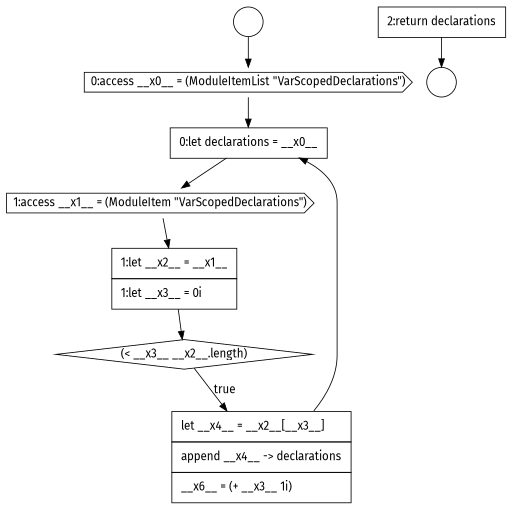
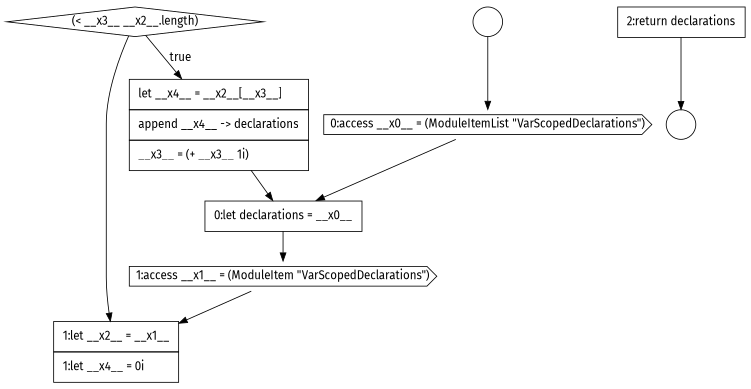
node "1:let __x2__ = __x1__": text "1:let __x3__ = 0i" -> "1:let __x4__ = 0i"
edge "1:let __x2__ = __x1__" -> "(< __x3__ __x2__.length)": reversed
node "let __x4__ = __x2__[__x3__]": text "__x6__ = (+ __x3__ 1i)" -> "__x3__ = (+ __x3__ 1i)"
